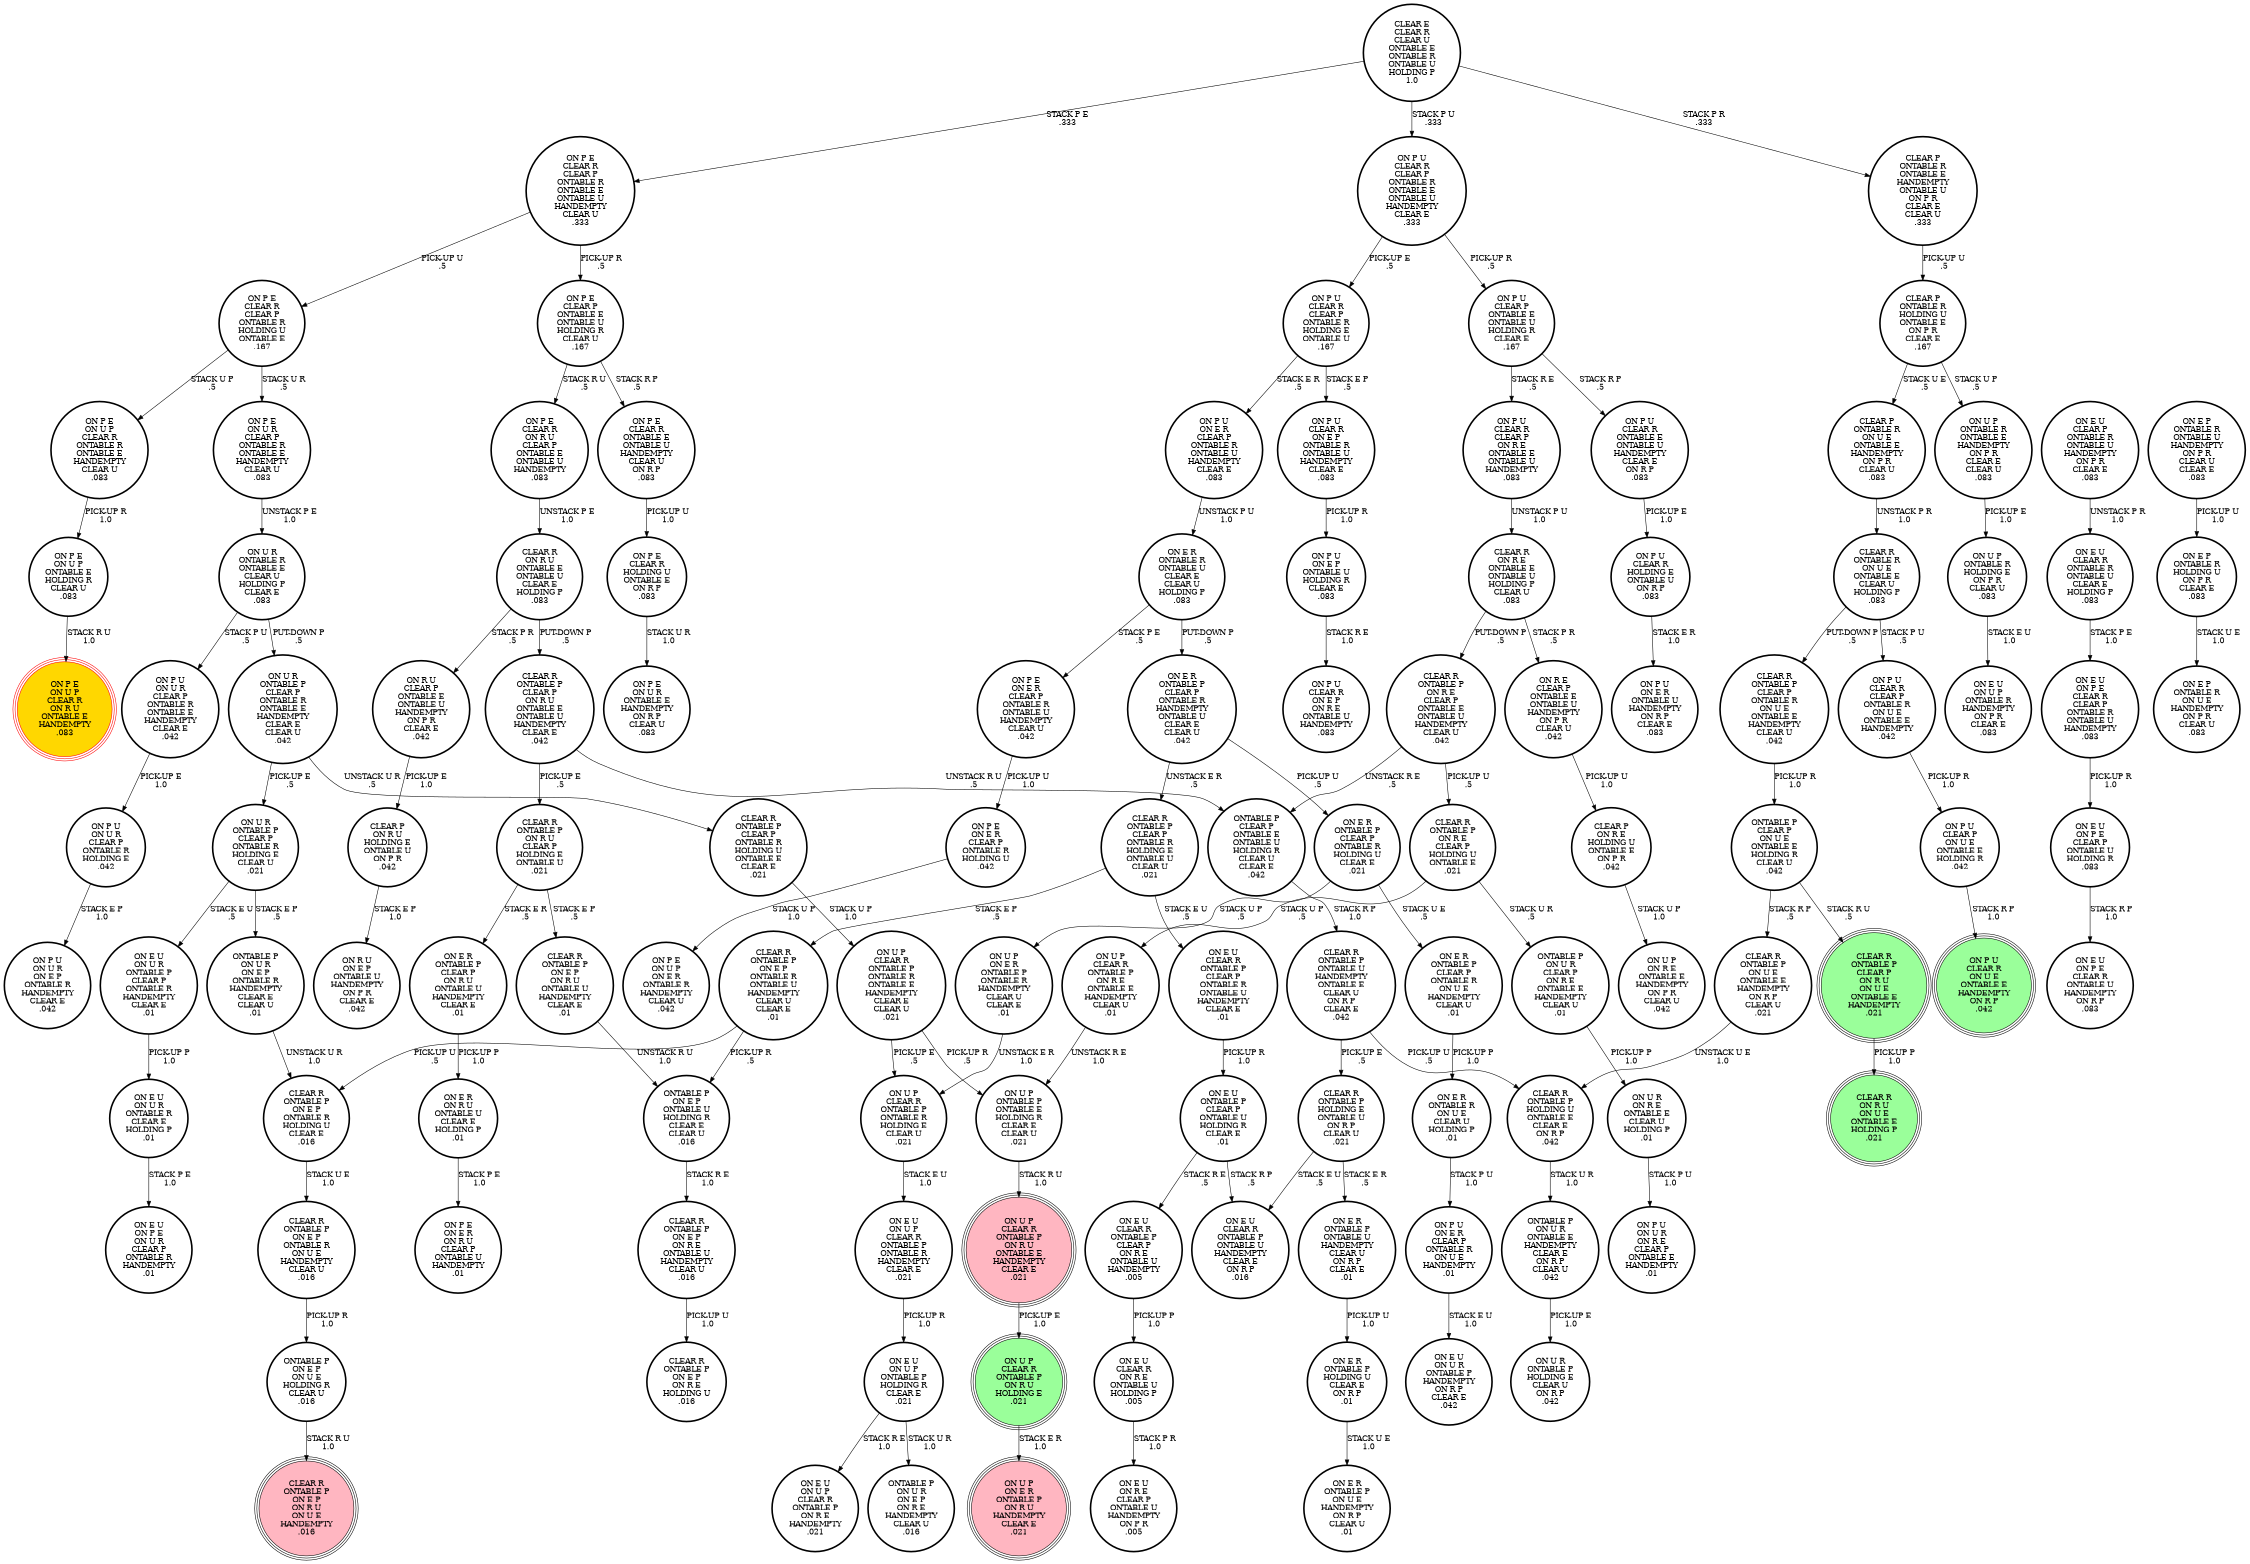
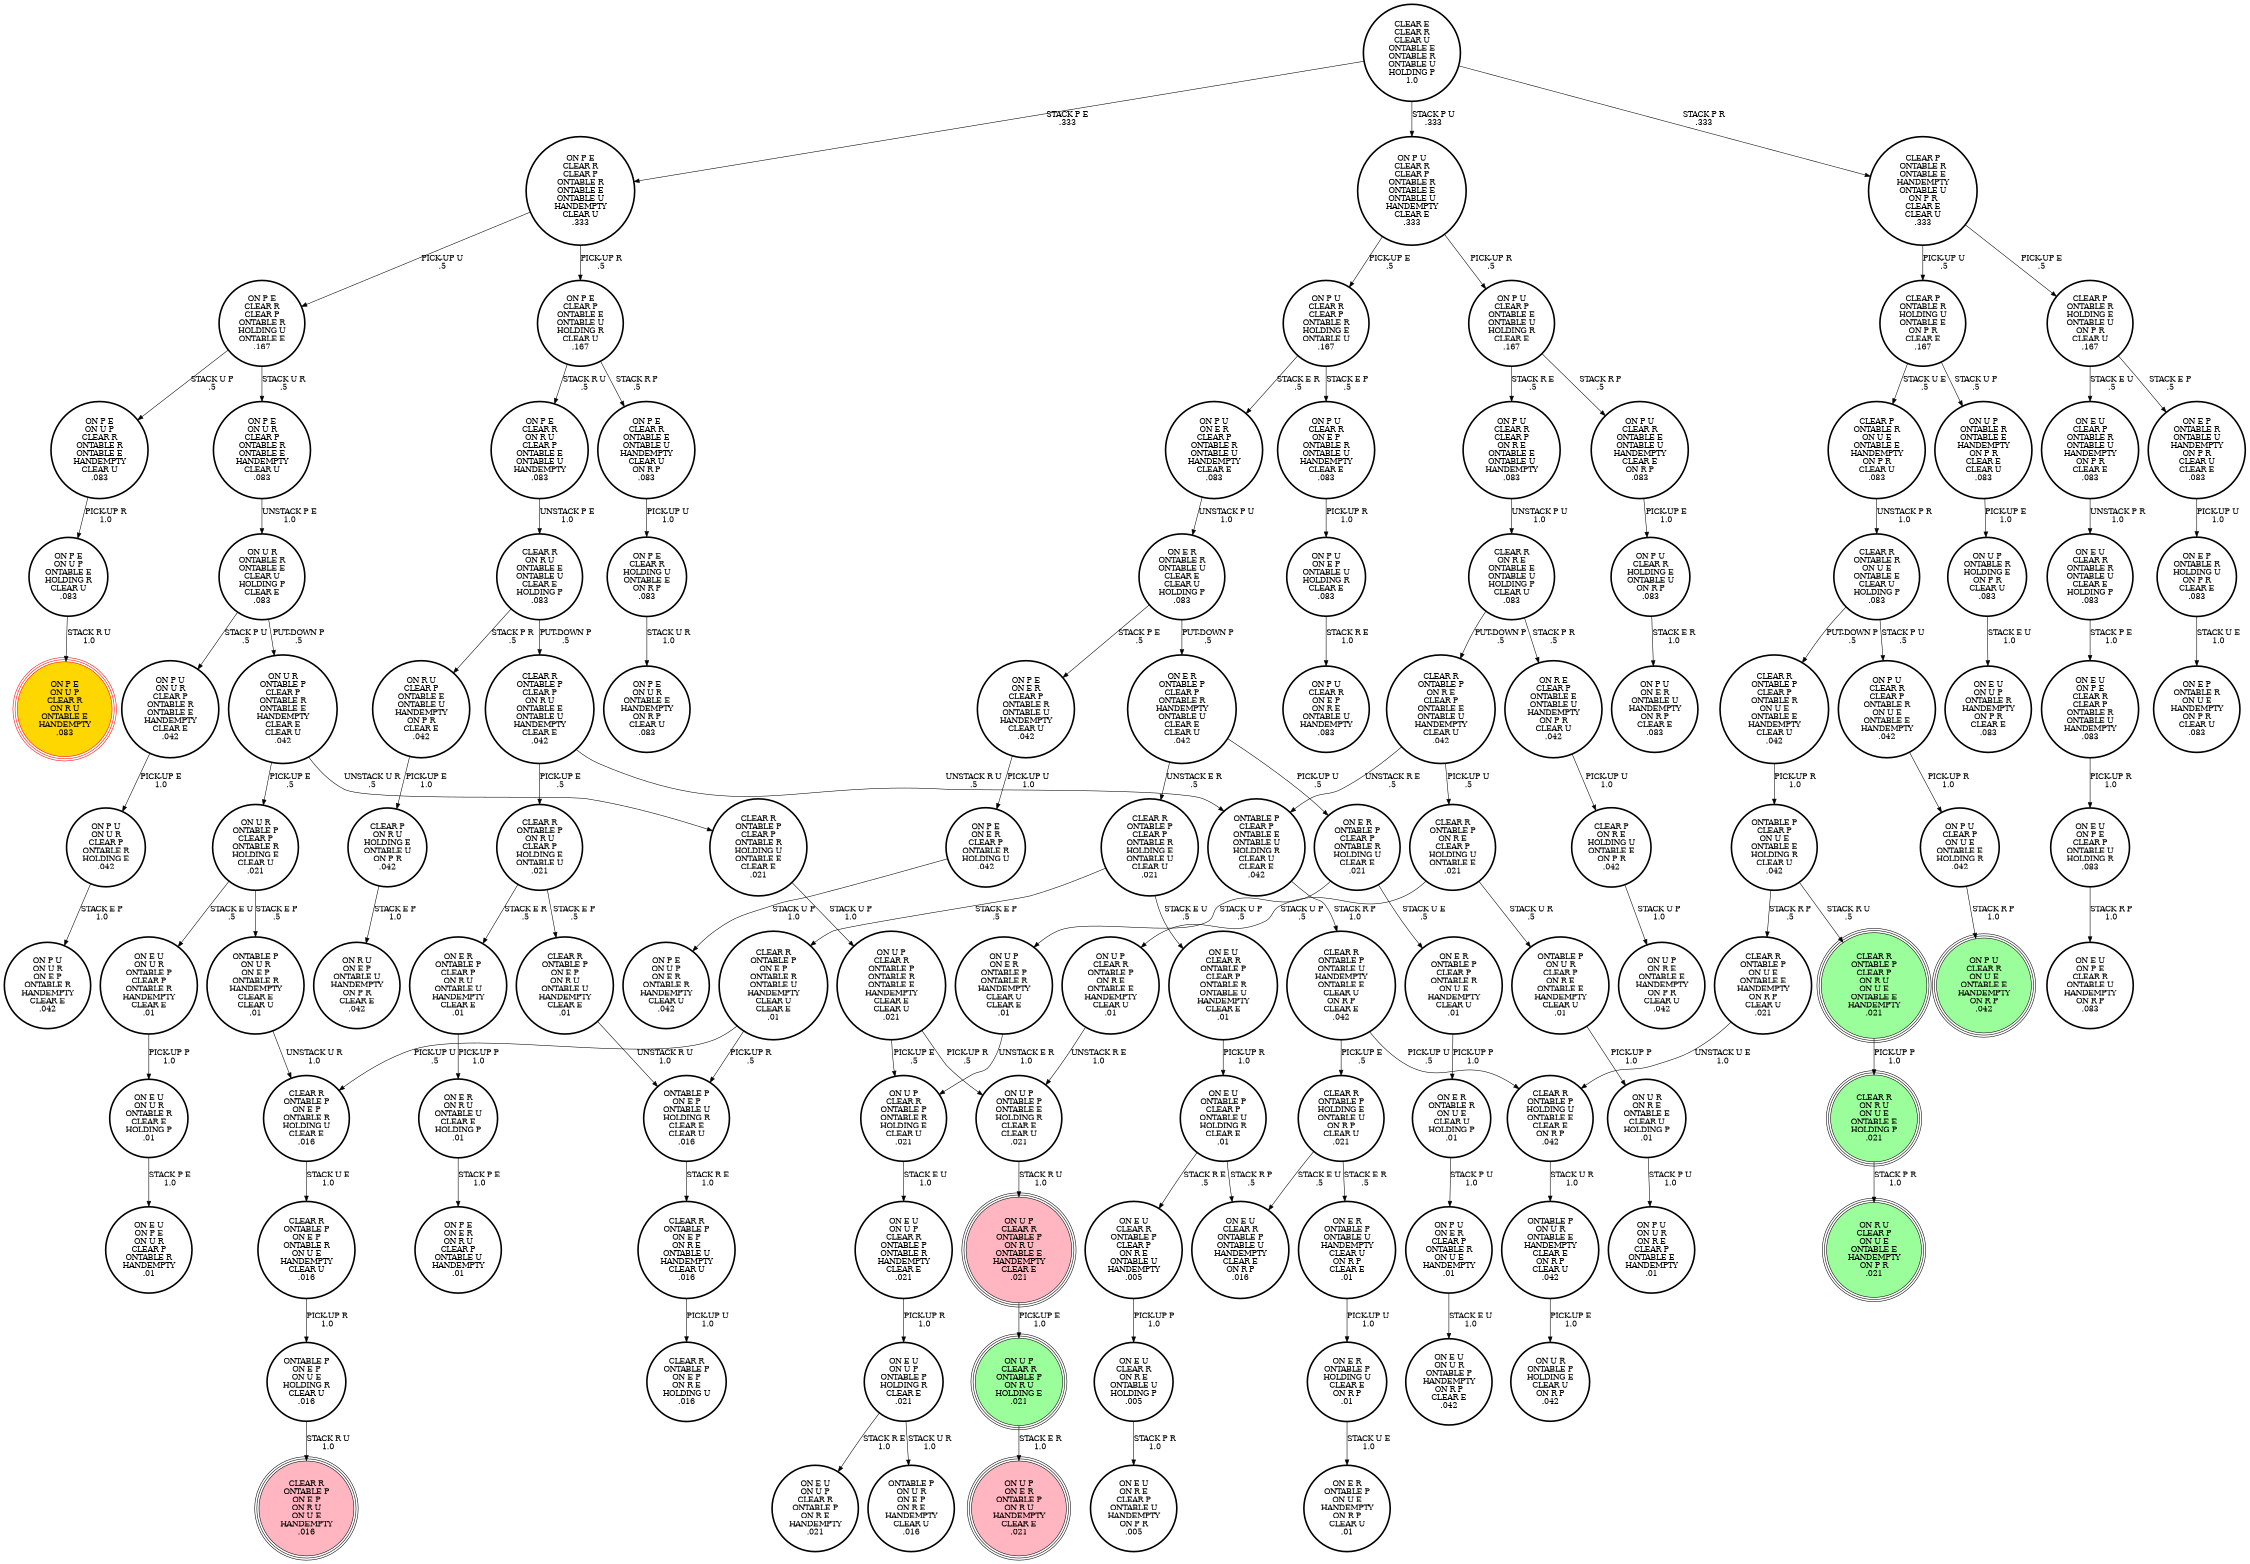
node "CLEAR P ONTABLE R HOLDING E ONTABLE U ON P R CLEAR U .167": added
node "ON R U CLEAR P ON U E ONTABLE E HANDEMPTY ON P R .021": added
